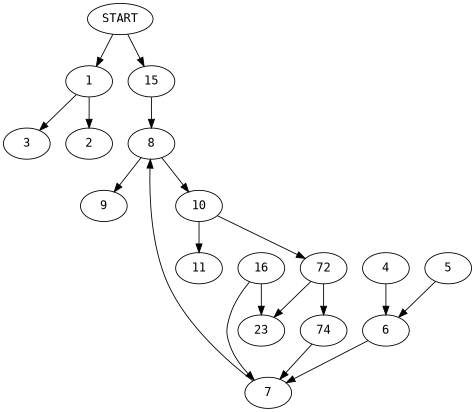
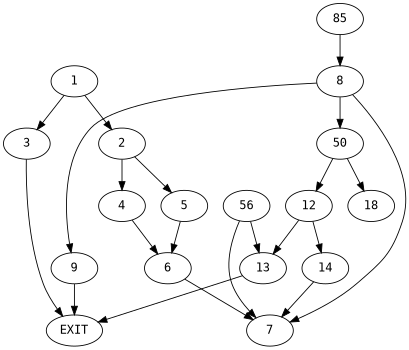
node "START": removed
node "15": label "15" -> "85"
edge "2" -> "4": added
edge "2" -> "5": added
node "10": label "10" -> "50"
node "11": label "11" -> "18"
node "16": label "16" -> "56"
node "72": label "72" -> "12"
edge "7" -> "8": reversed
node "EXIT": added
node "23": label "23" -> "13"
node "74": label "74" -> "14"
